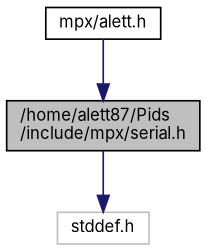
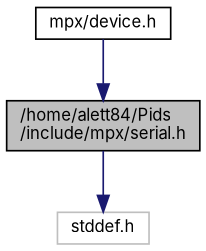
node "mpx/alett.h": label "mpx/alett.h" -> "mpx/device.h"
node "/home/alett87/Pids /include/mpx/serial.h": label "/home/alett87/Pids /include/mpx/serial.h" -> "/home/alett84/Pids /include/mpx/serial.h"
